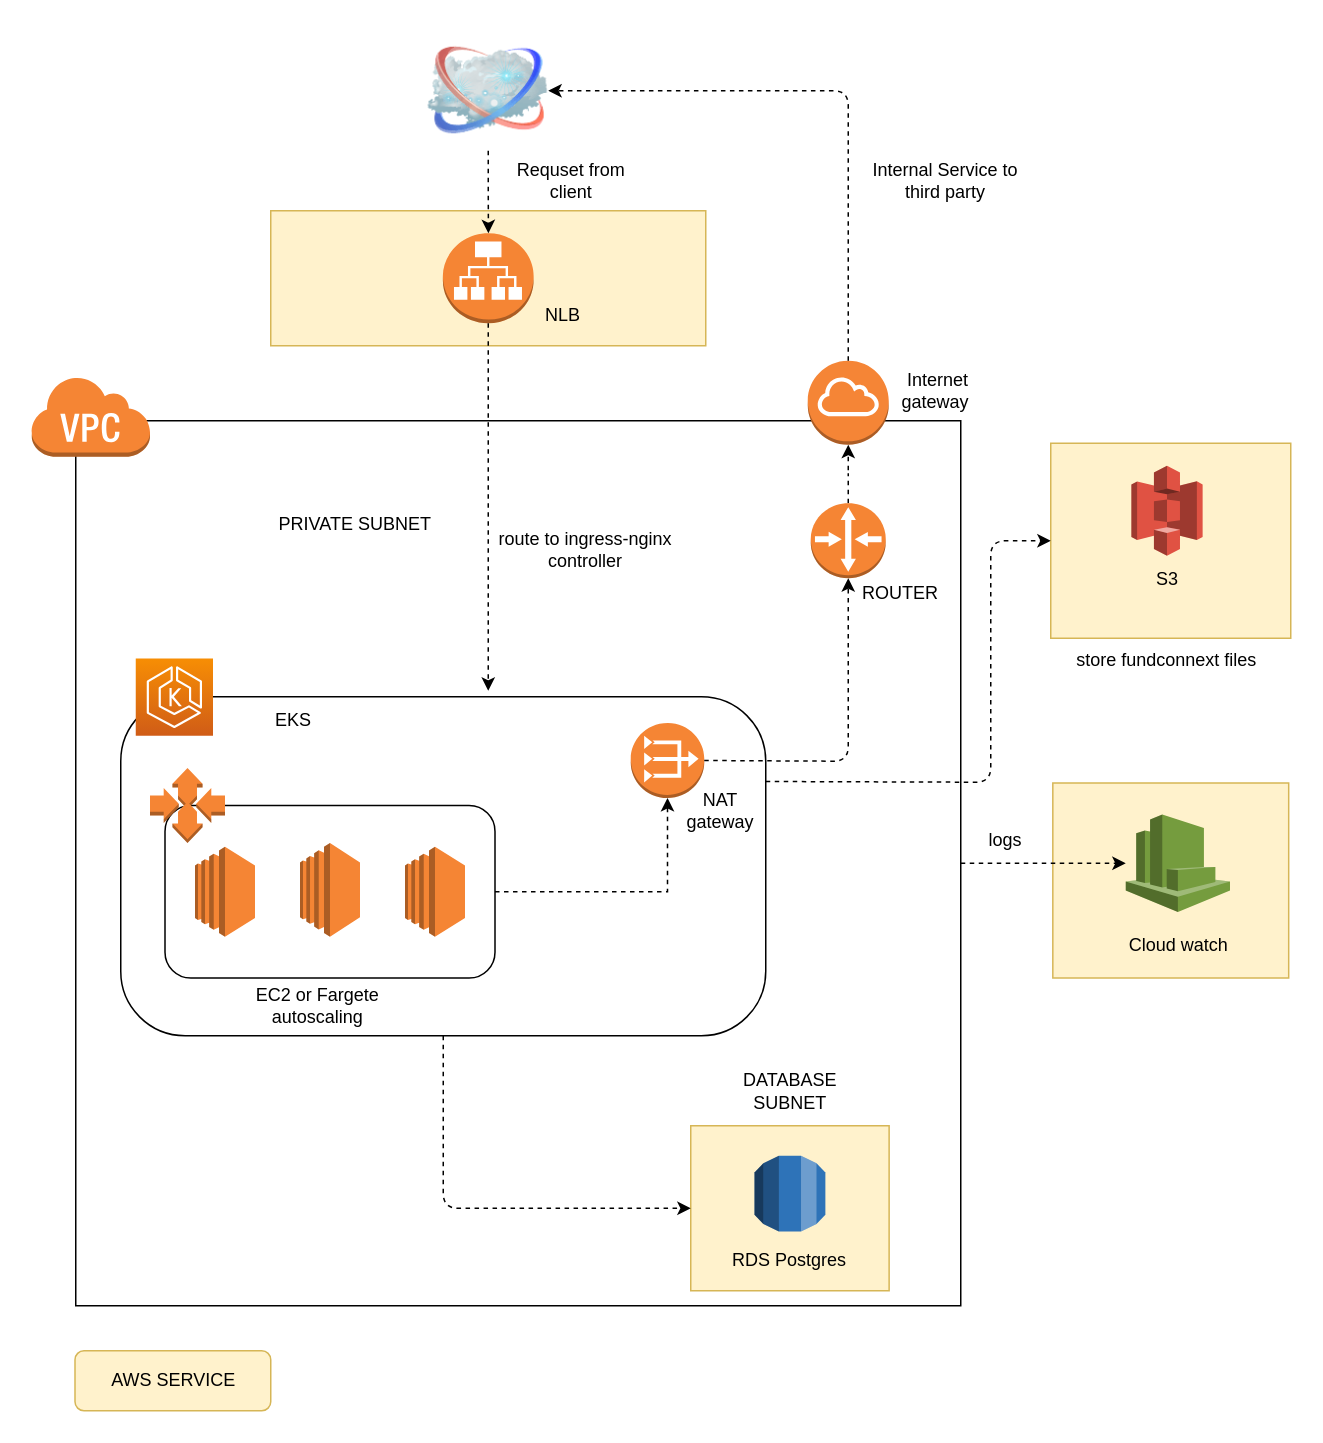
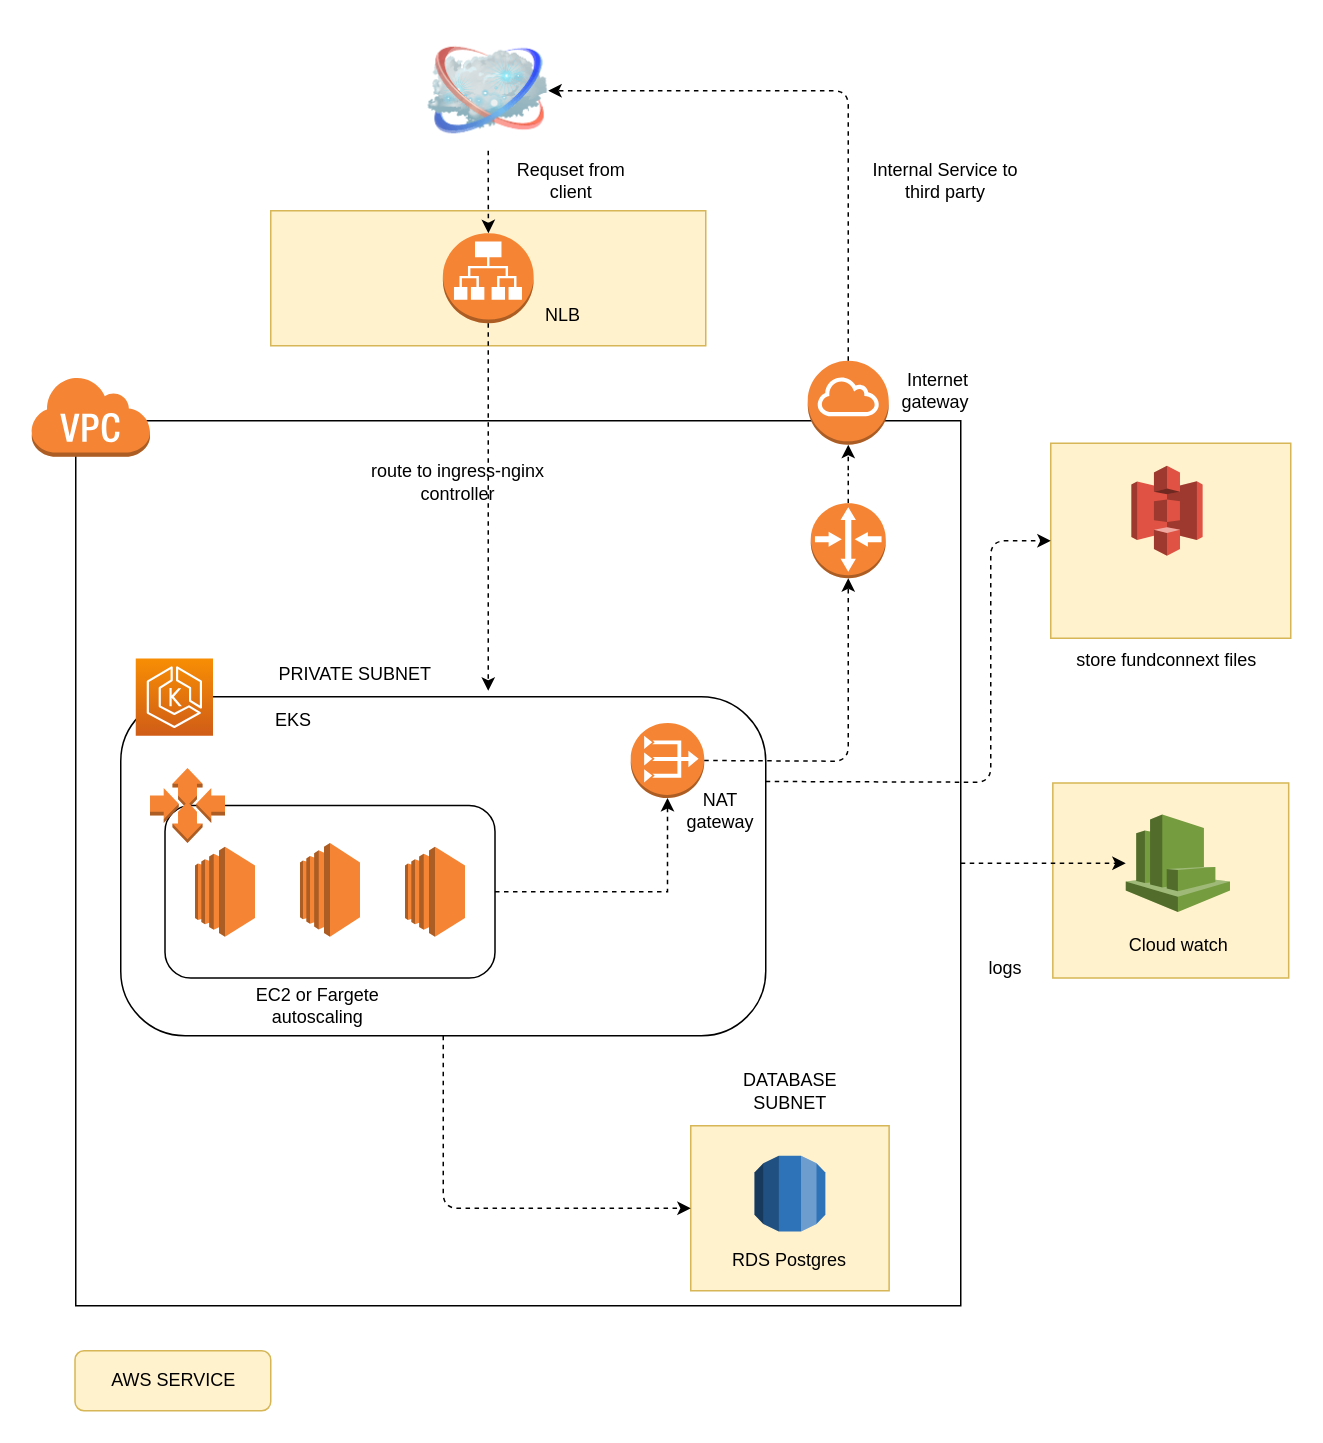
node "PRIVATE SUBNET": moved (354, 524) -> (354, 674)
node "route to ingress-nginx controller": moved (586, 550) -> (458, 482)
node "S3": removed
node "ROUTER": removed
node "logs": moved (1006, 841) -> (1006, 968)
